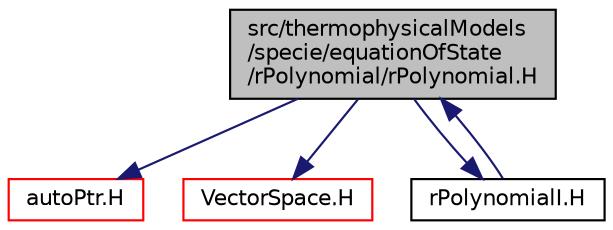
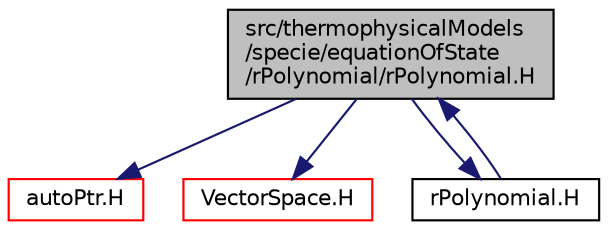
node "rPolynomialI.H": label "rPolynomialI.H" -> "rPolynomial.H"
